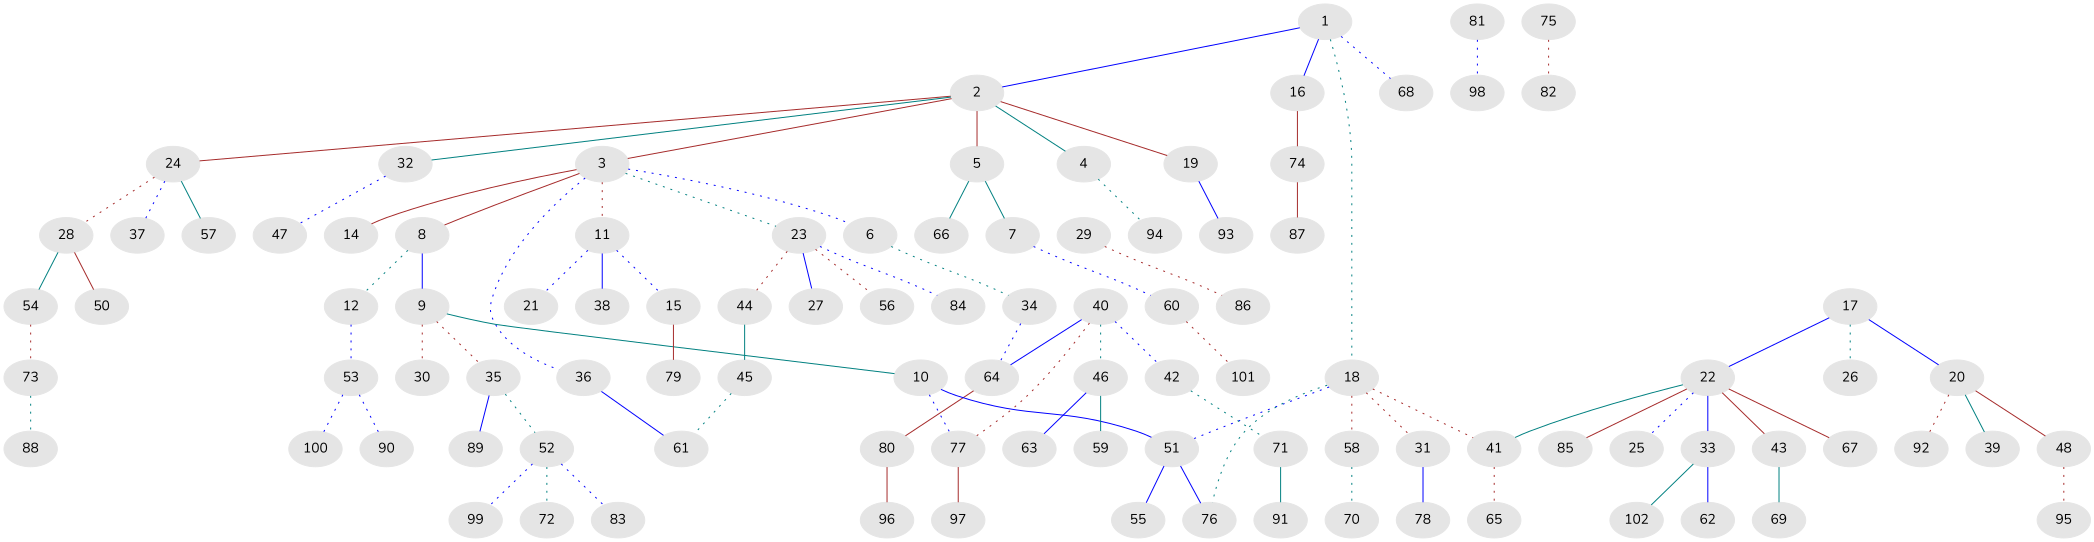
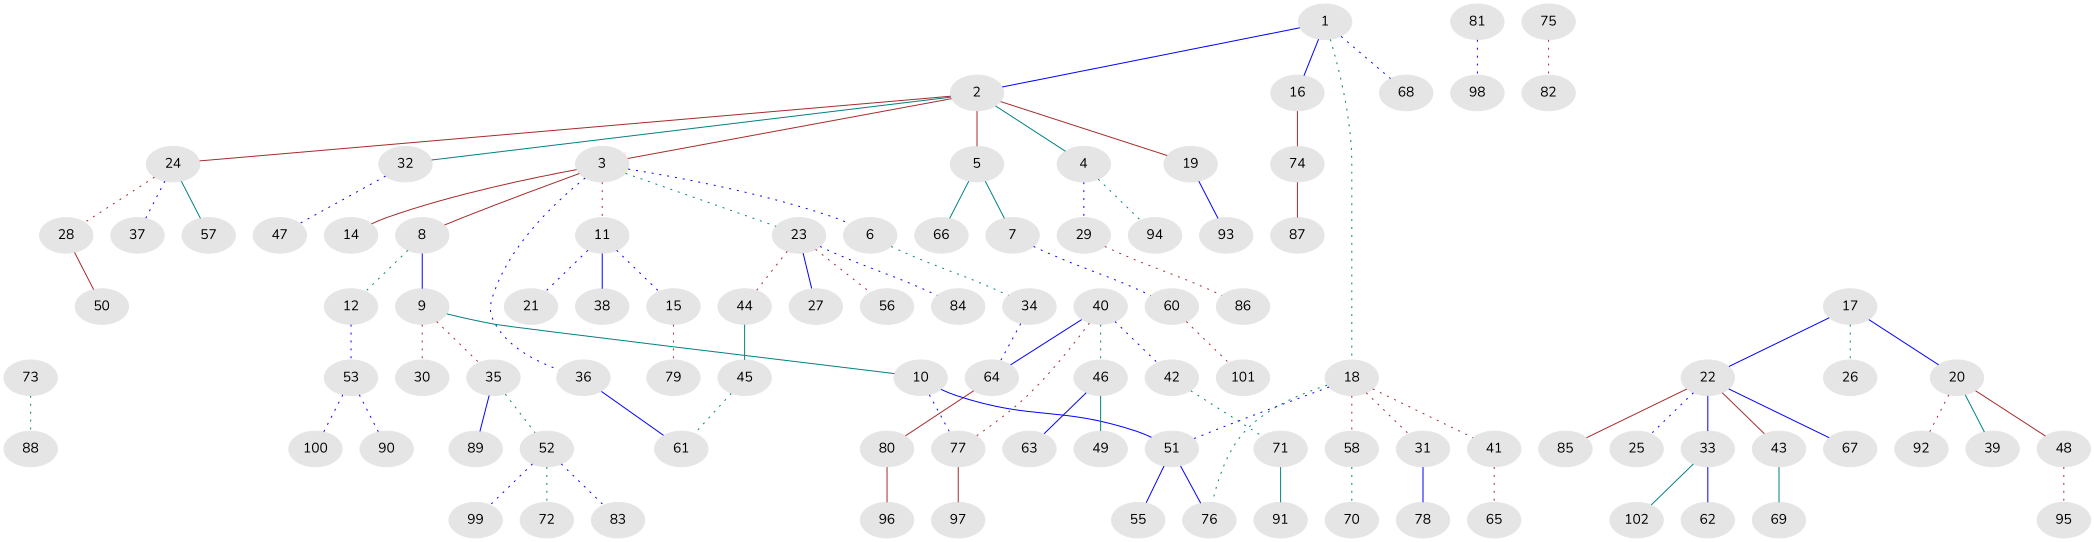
edge "4" -- "29": added
node "54": removed
edge "15" -- "79": style solid -> dotted
edge "22" -- "41": removed
edge "22" -- "67": color brown -> blue
node "59": label "59" -> "49"
